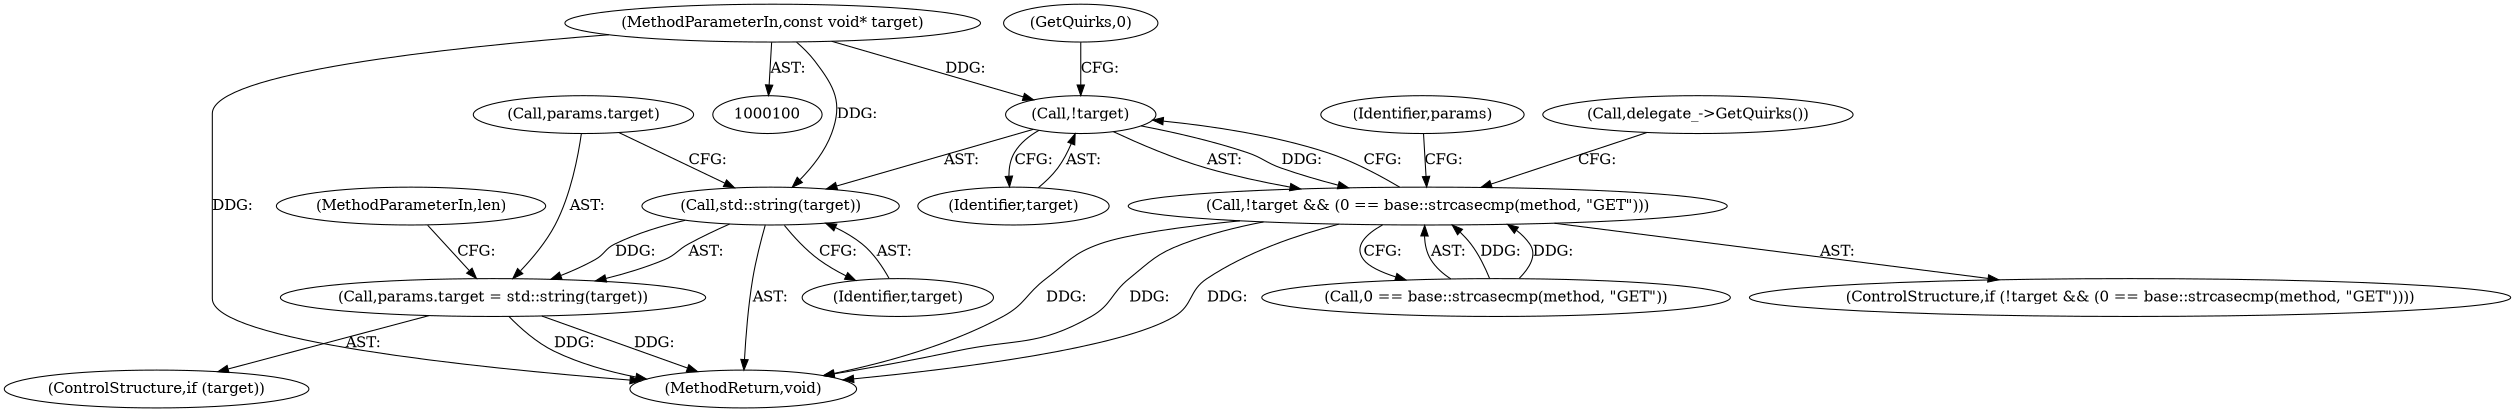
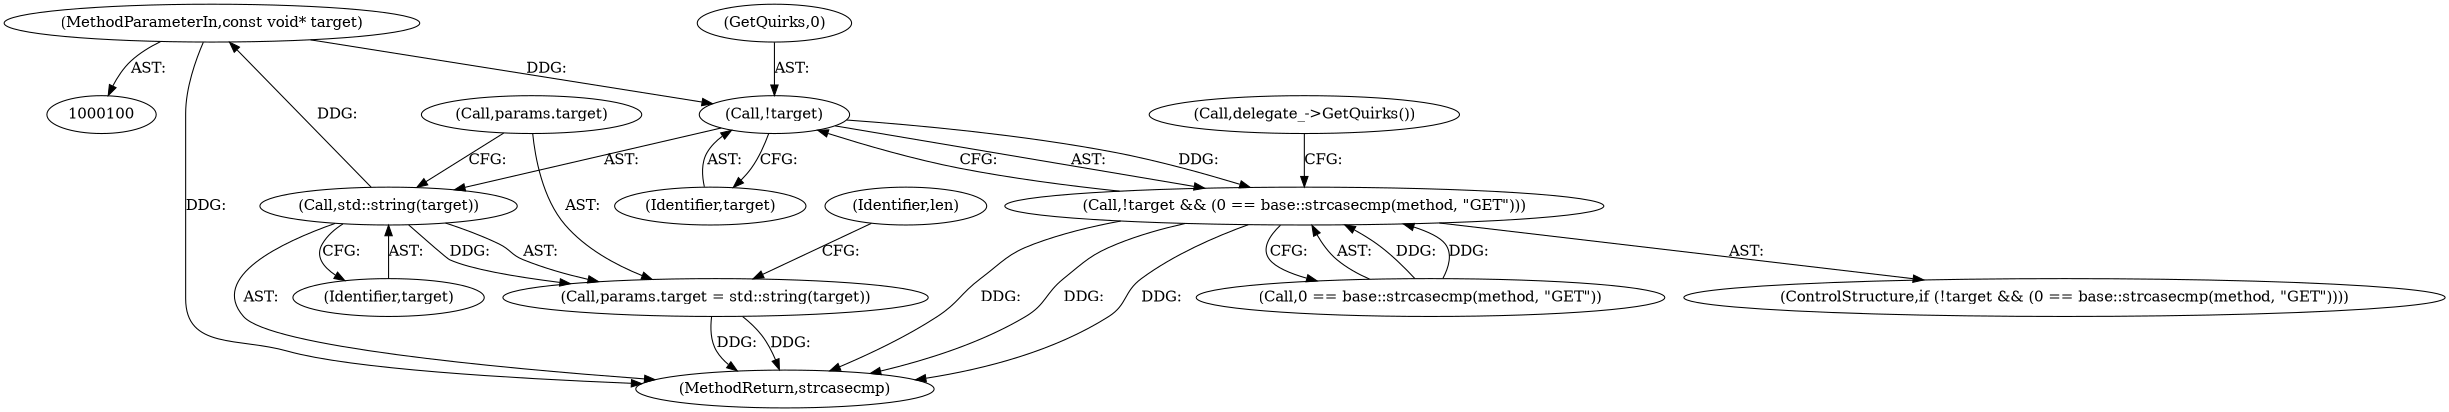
edge "(GetQuirks,0)" -> "(Call,!target)": label "CFG: " -> "AST: "
edge "(MethodParameterIn,const void* target)" -> "(Call,std::string(target))": reversed
node "(Identifier,params)": removed
node "(MethodParameterIn,len)": label "(MethodParameterIn,len)" -> "(Identifier,len)"
node "(ControlStructure,if (target))": removed
node "(MethodReturn,void)": label "(MethodReturn,void)" -> "(MethodReturn,strcasecmp)"
